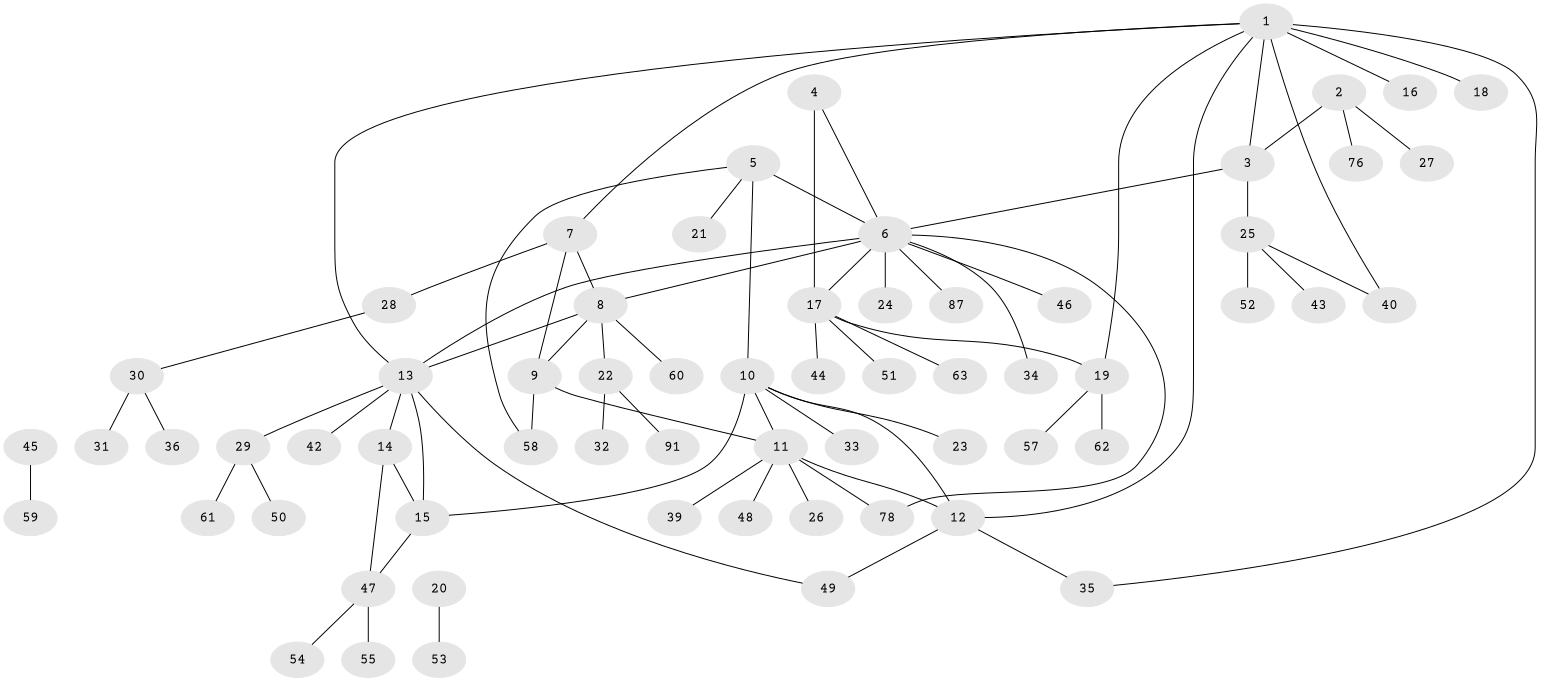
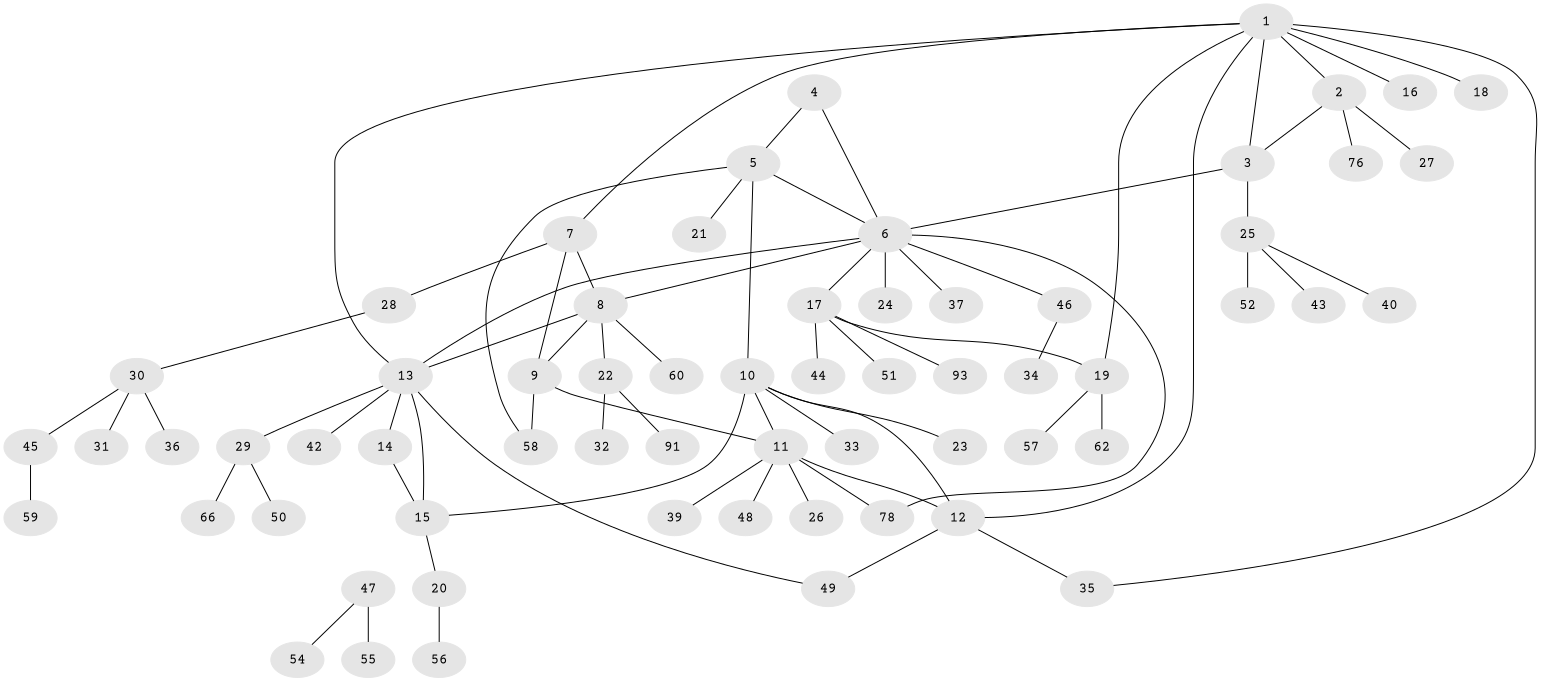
edge "1" -- "40": now "1" -- "2"
edge "4" -- "17": now "4" -- "5"
edge "6" -- "34": now "46" -- "34"
node "87": label "87" -> "37"
node "63": label "63" -> "93"
edge "30" -- "45": added
node "61": label "61" -> "66"
edge "14" -- "47": removed
edge "15" -- "47": now "15" -- "20"
node "53": label "53" -> "56"
